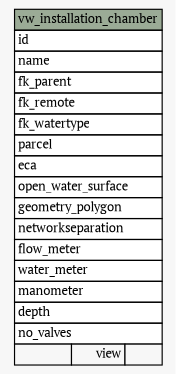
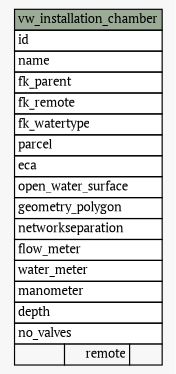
node "vw_installation_chamber": text "view" -> "remote"
